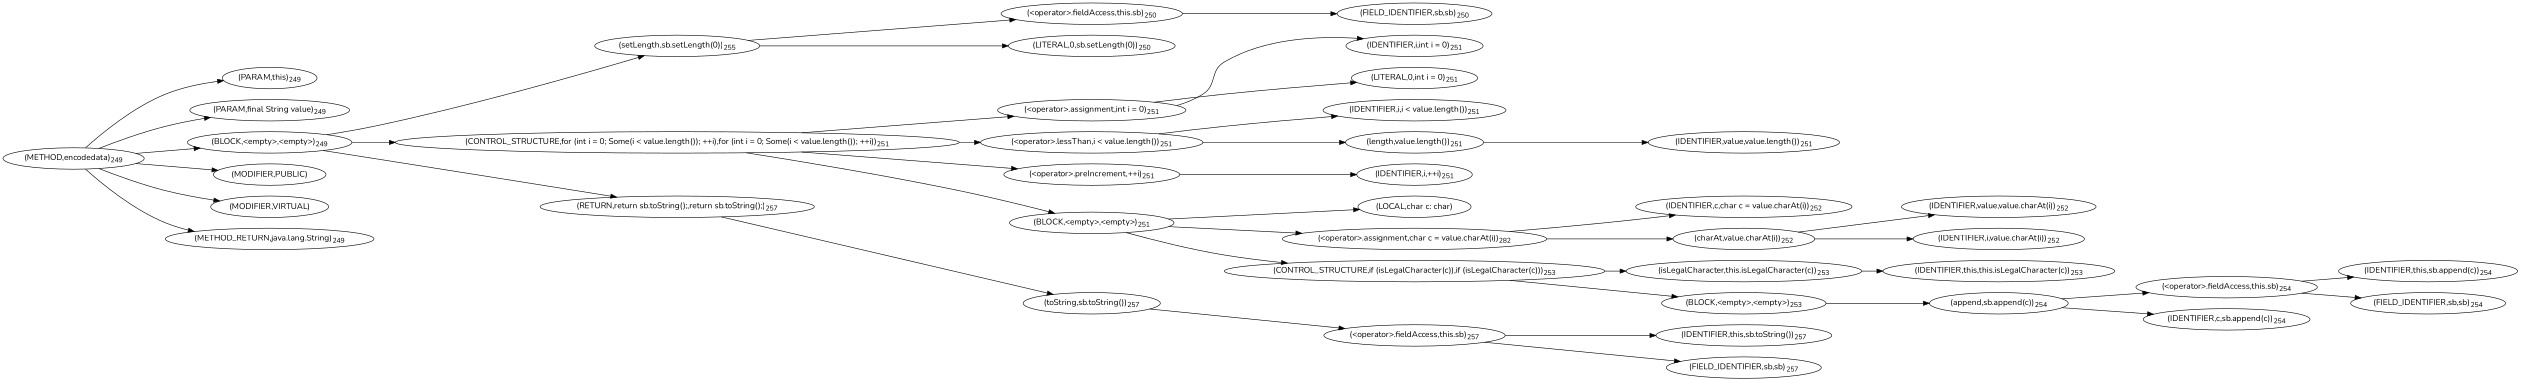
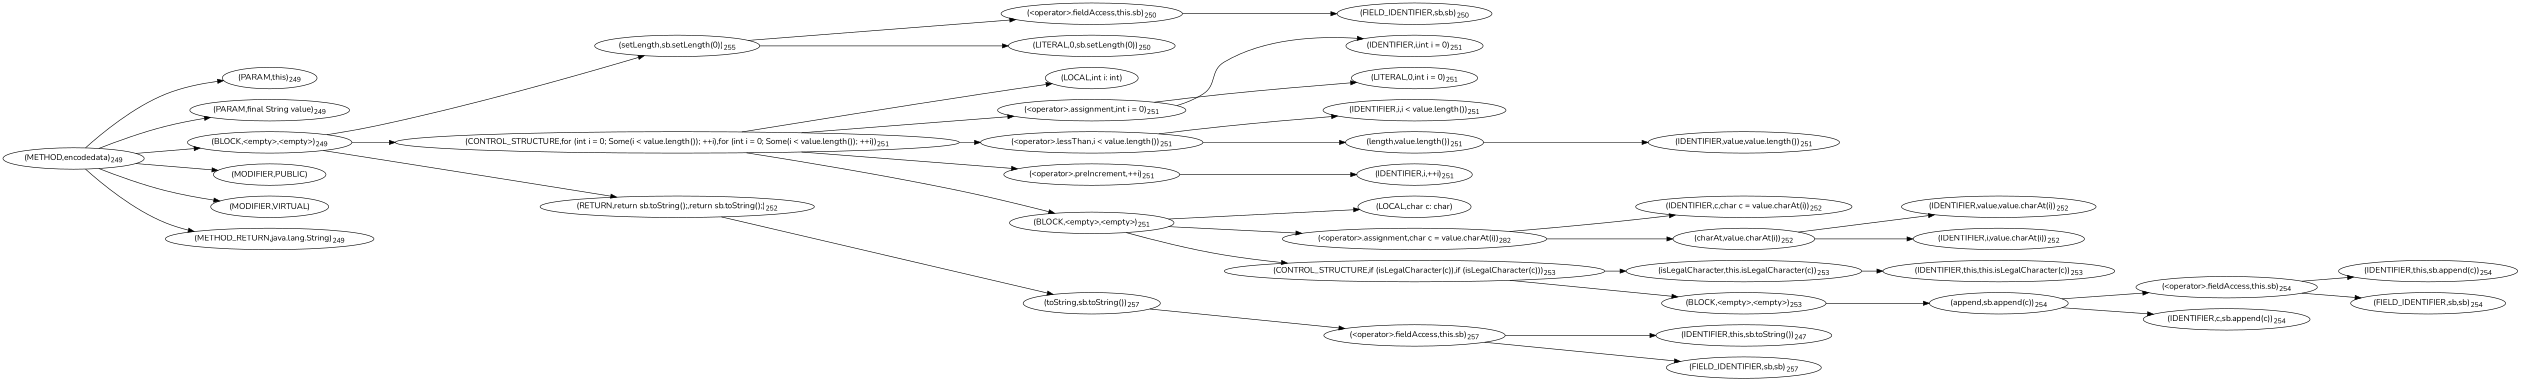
node "(LOCAL,int i: int)": added
node "(RETURN,return sb.toString();,return sb.toString();)": text "257" -> "252"
node "(IDENTIFIER,this,sb.toString())": text "257" -> "247"
